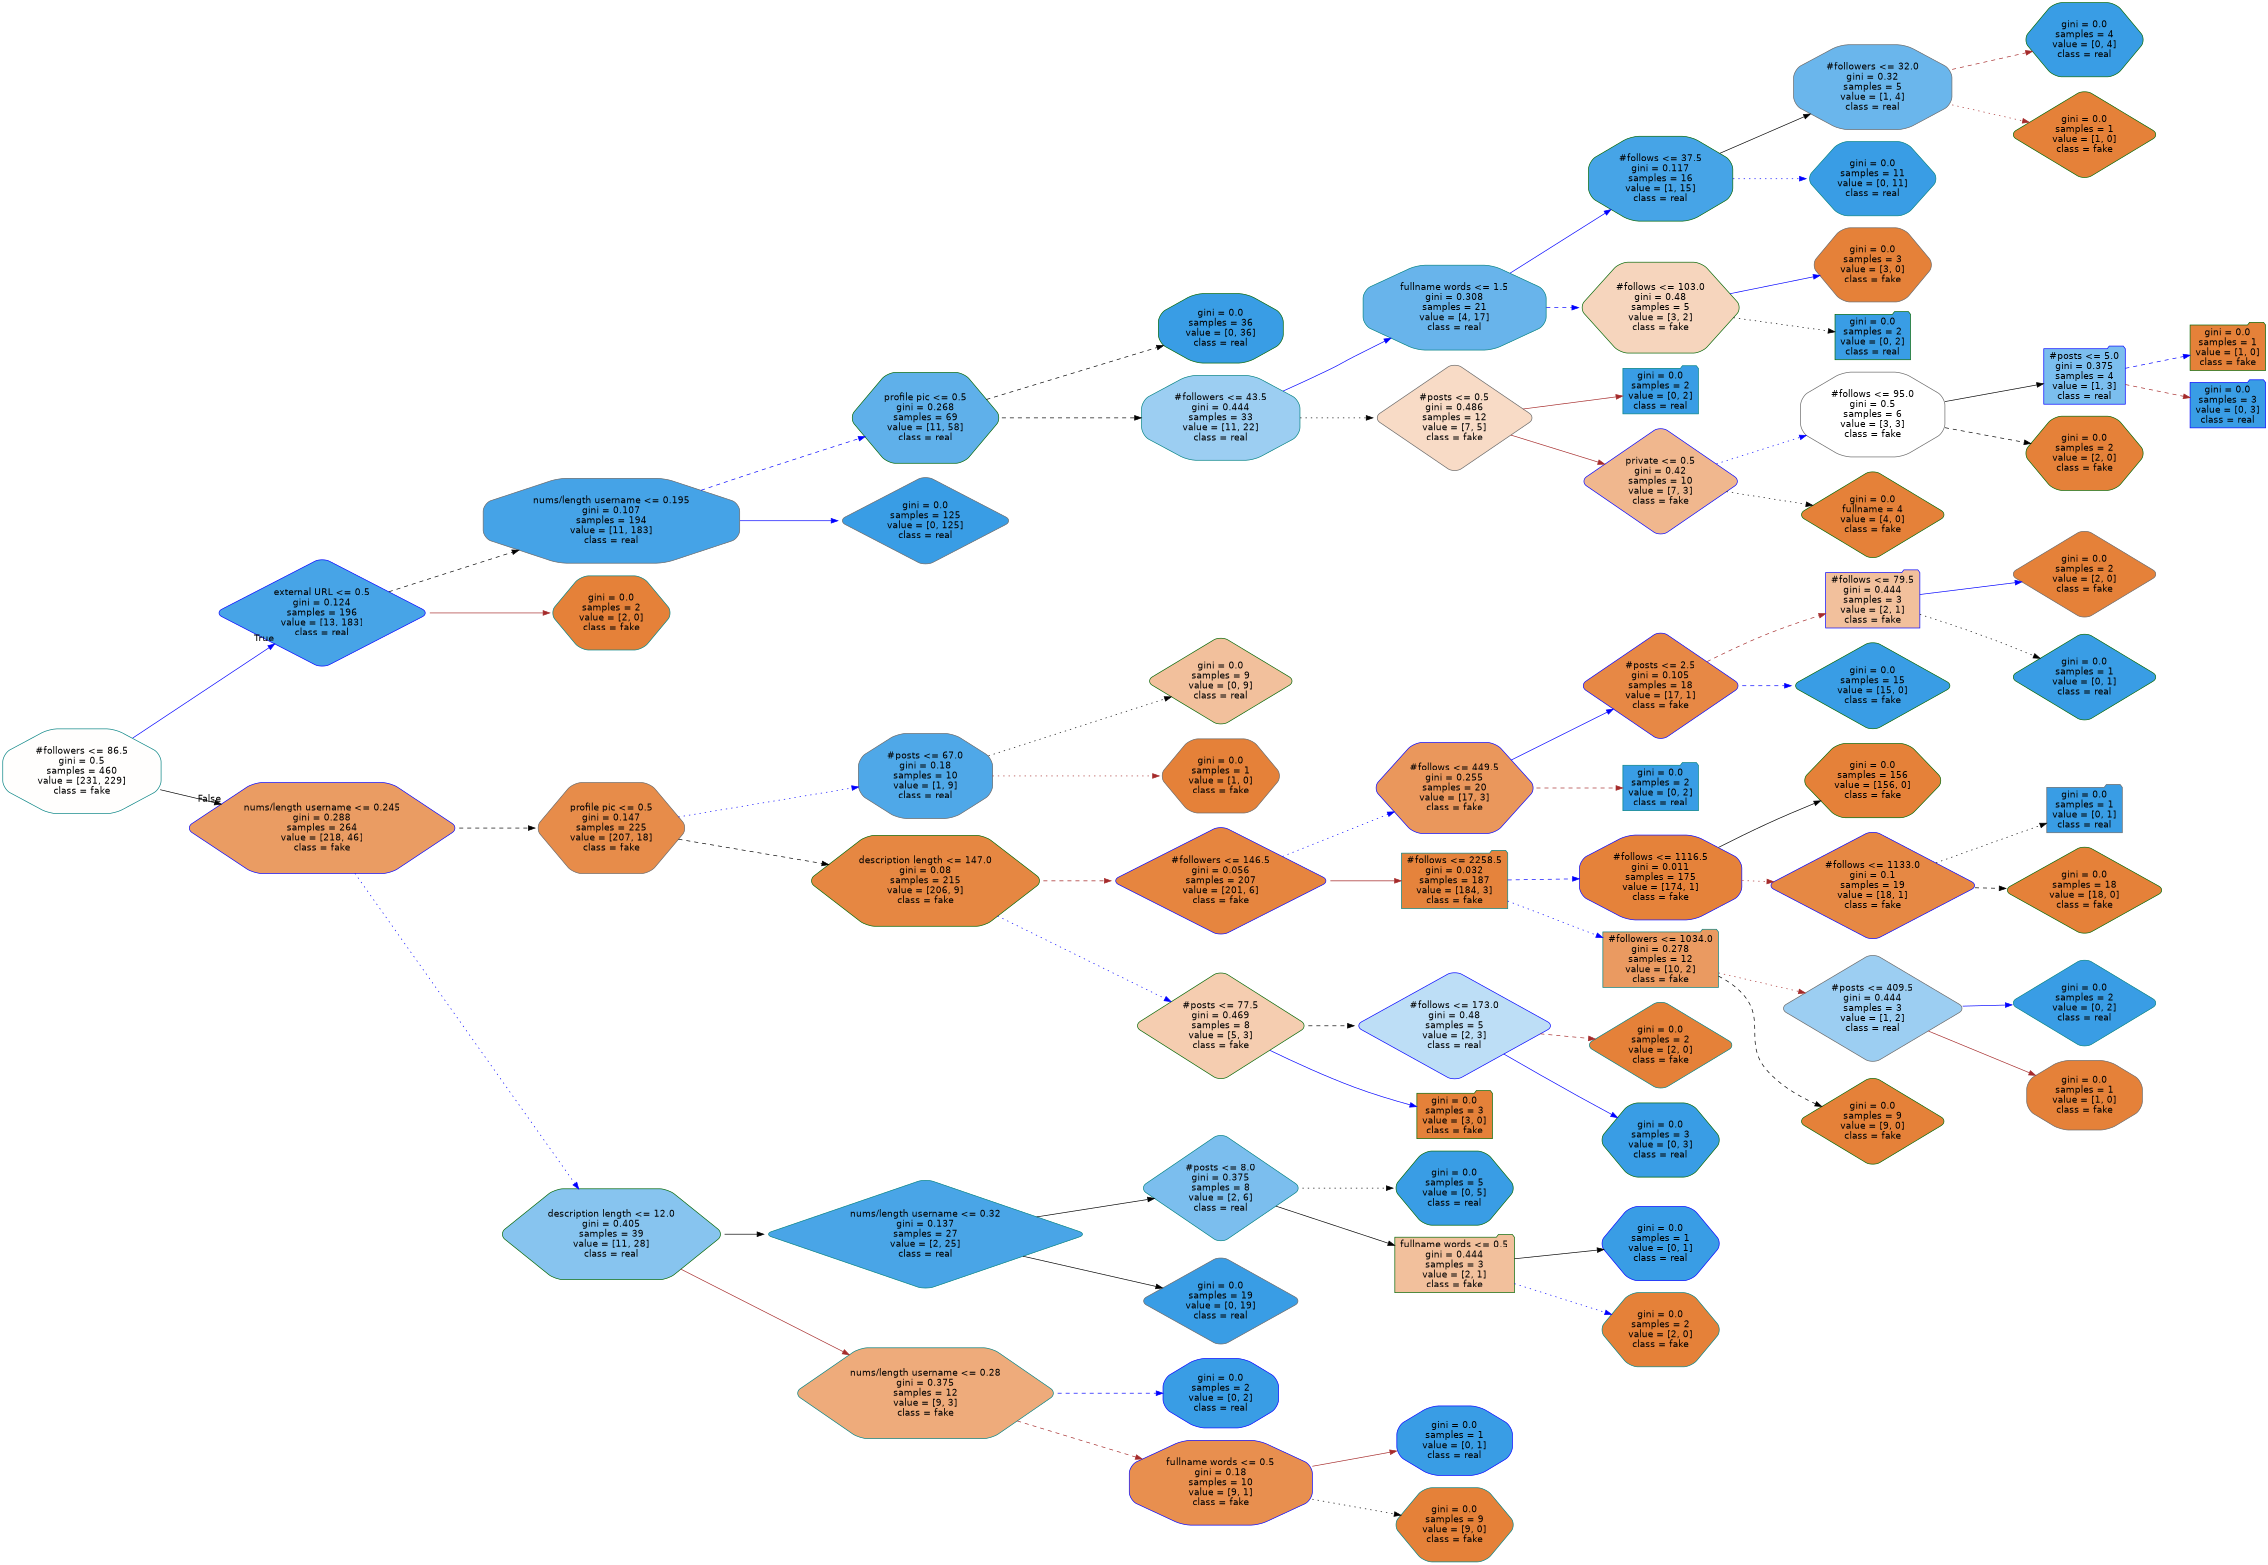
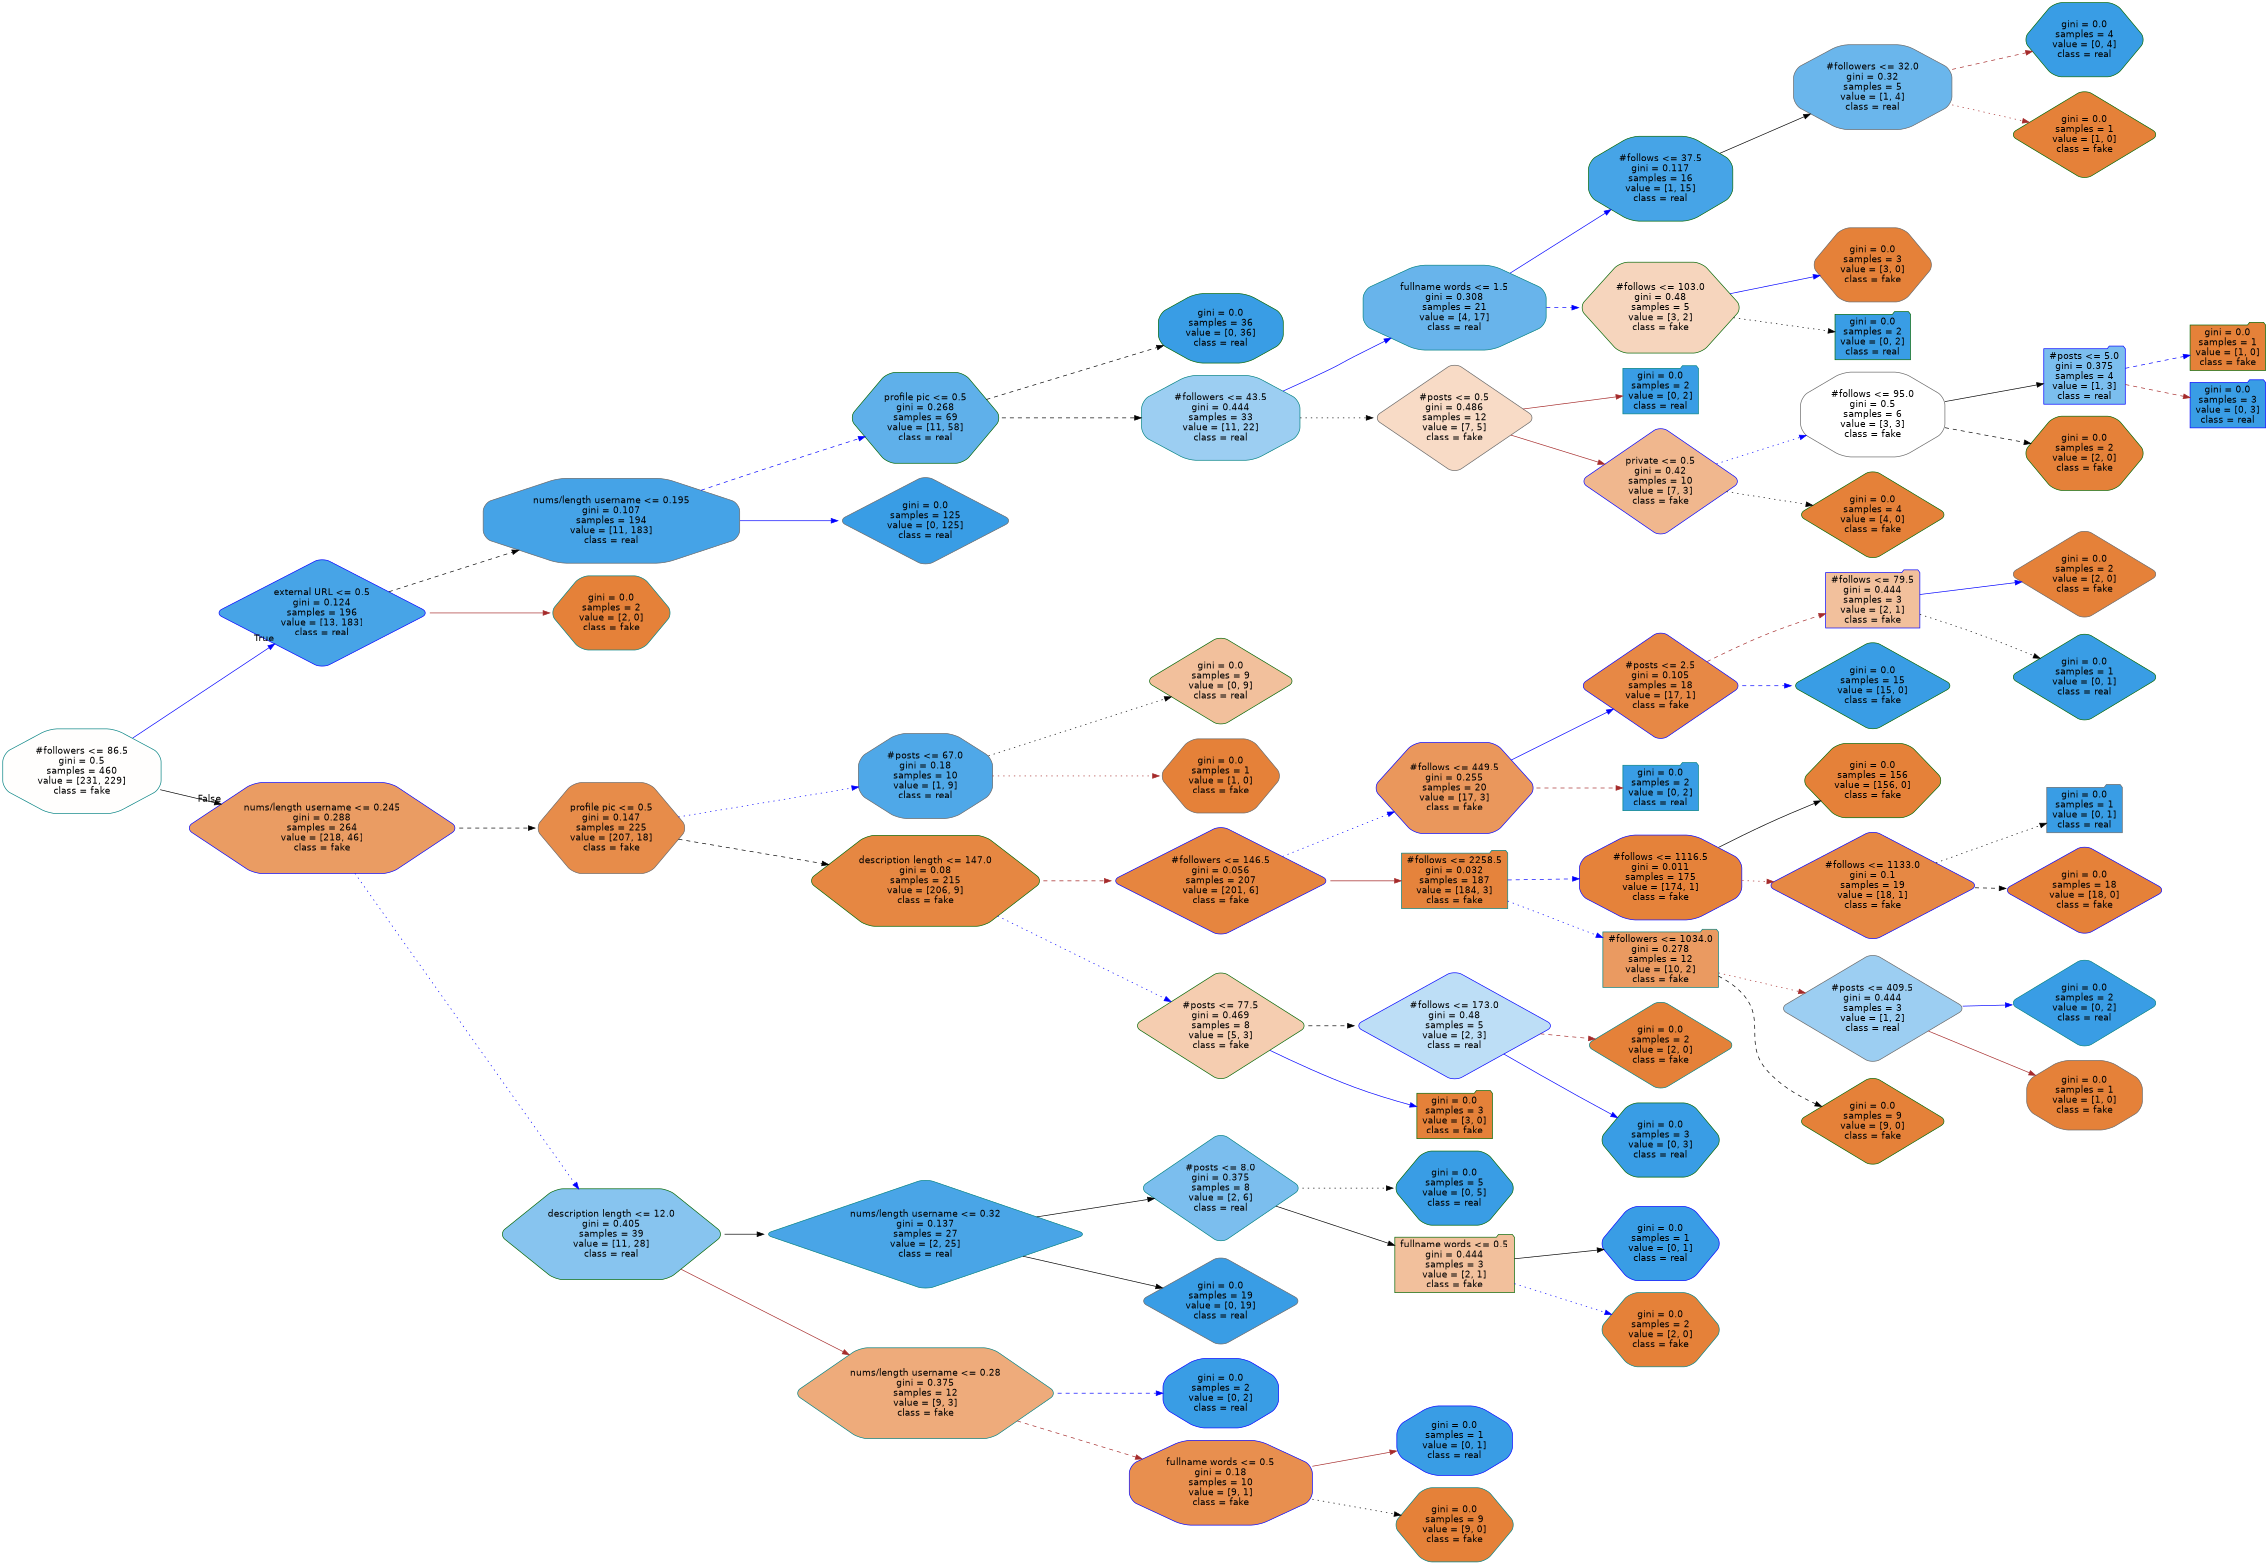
node "gini = 0.0 samples = 11 value = [0, 11] class = real": removed
node "gini = 0.0 fullname = 4 value = [4, 0] class = fake": label "gini = 0.0 fullname = 4 value = [4, 0] class = fake" -> "gini = 0.0 samples = 4 value = [4, 0] class = fake"
node "gini = 0.0 samples = 18 value = [18, 0] class = fake": color darkgreen -> blue
